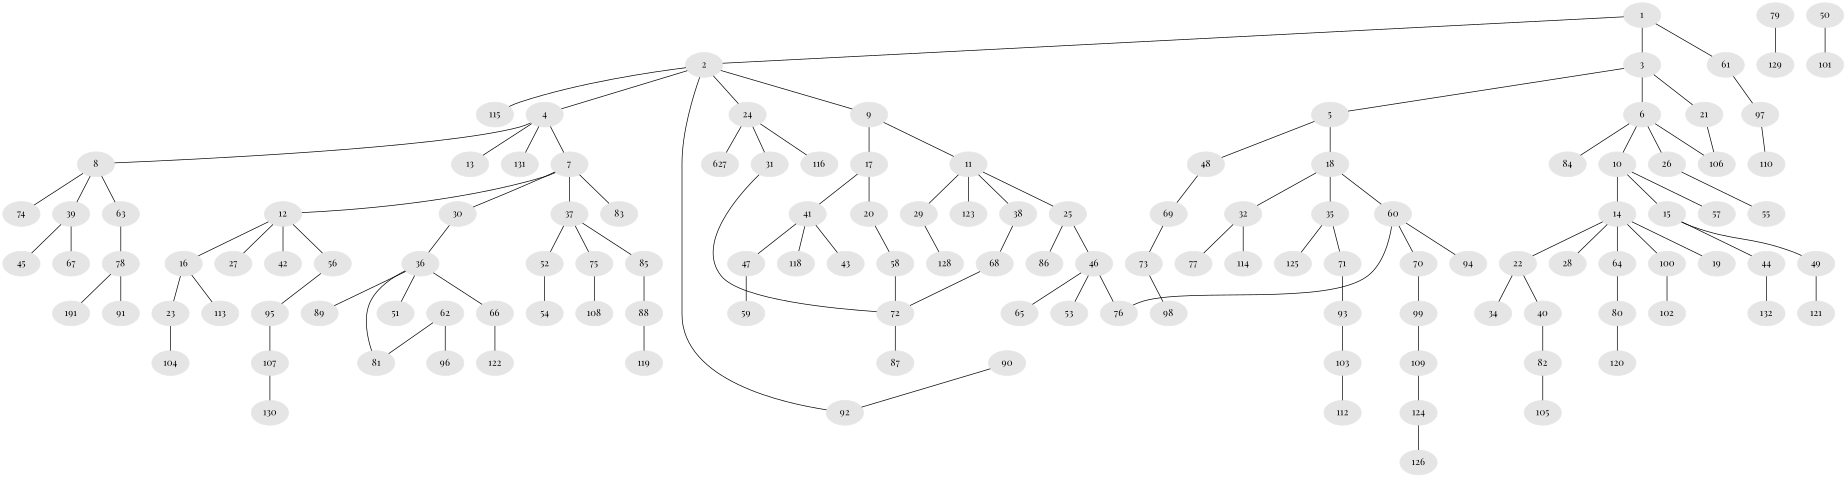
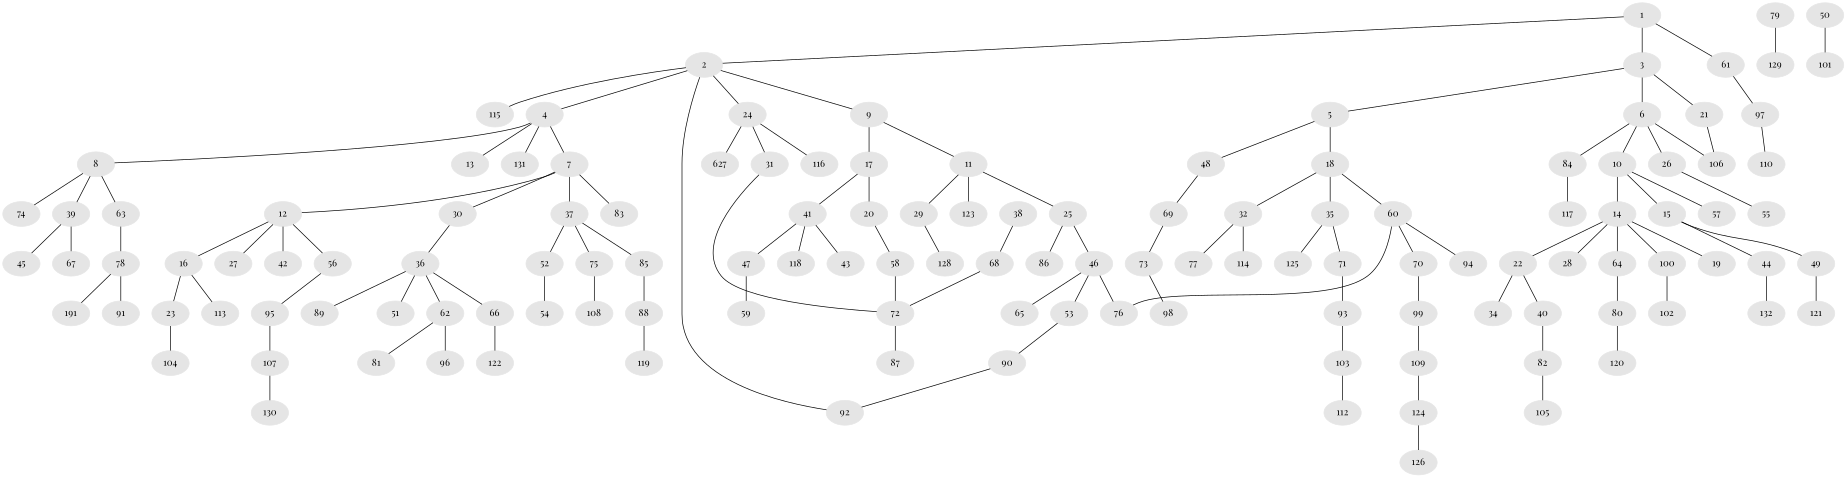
edge "11" -- "38": removed
node "117": added
edge "36" -- "81": now "36" -- "62"
edge "53" -- "90": added
